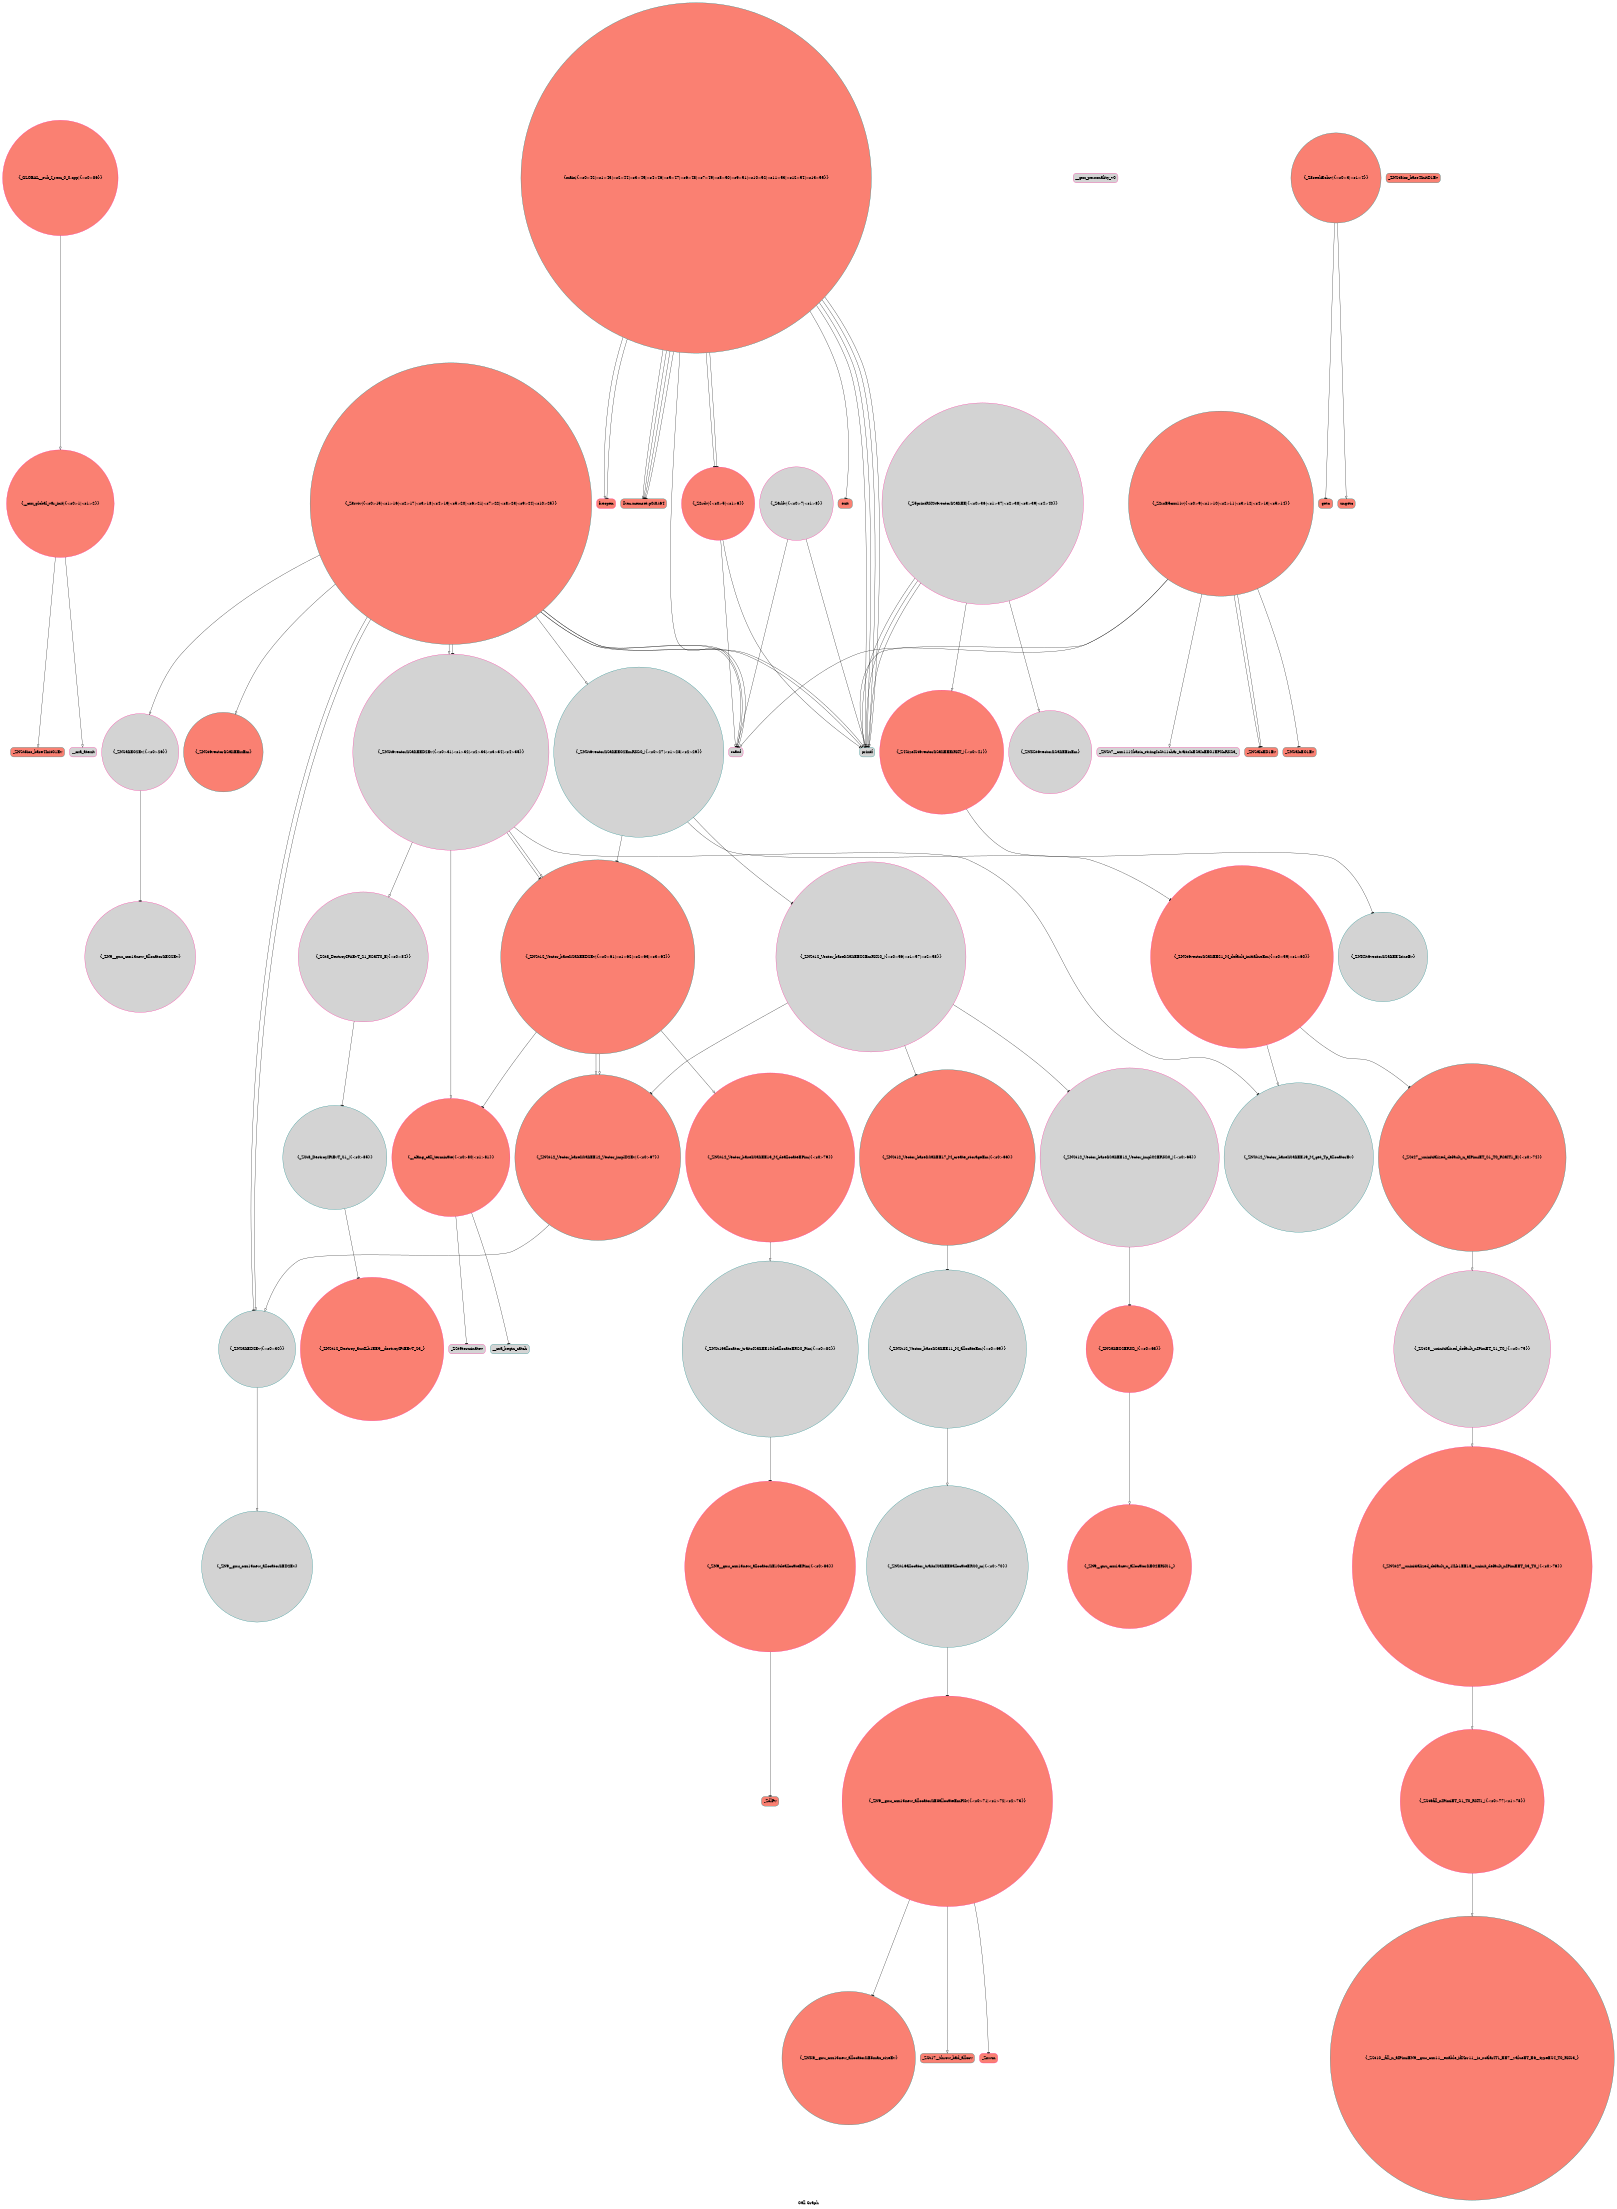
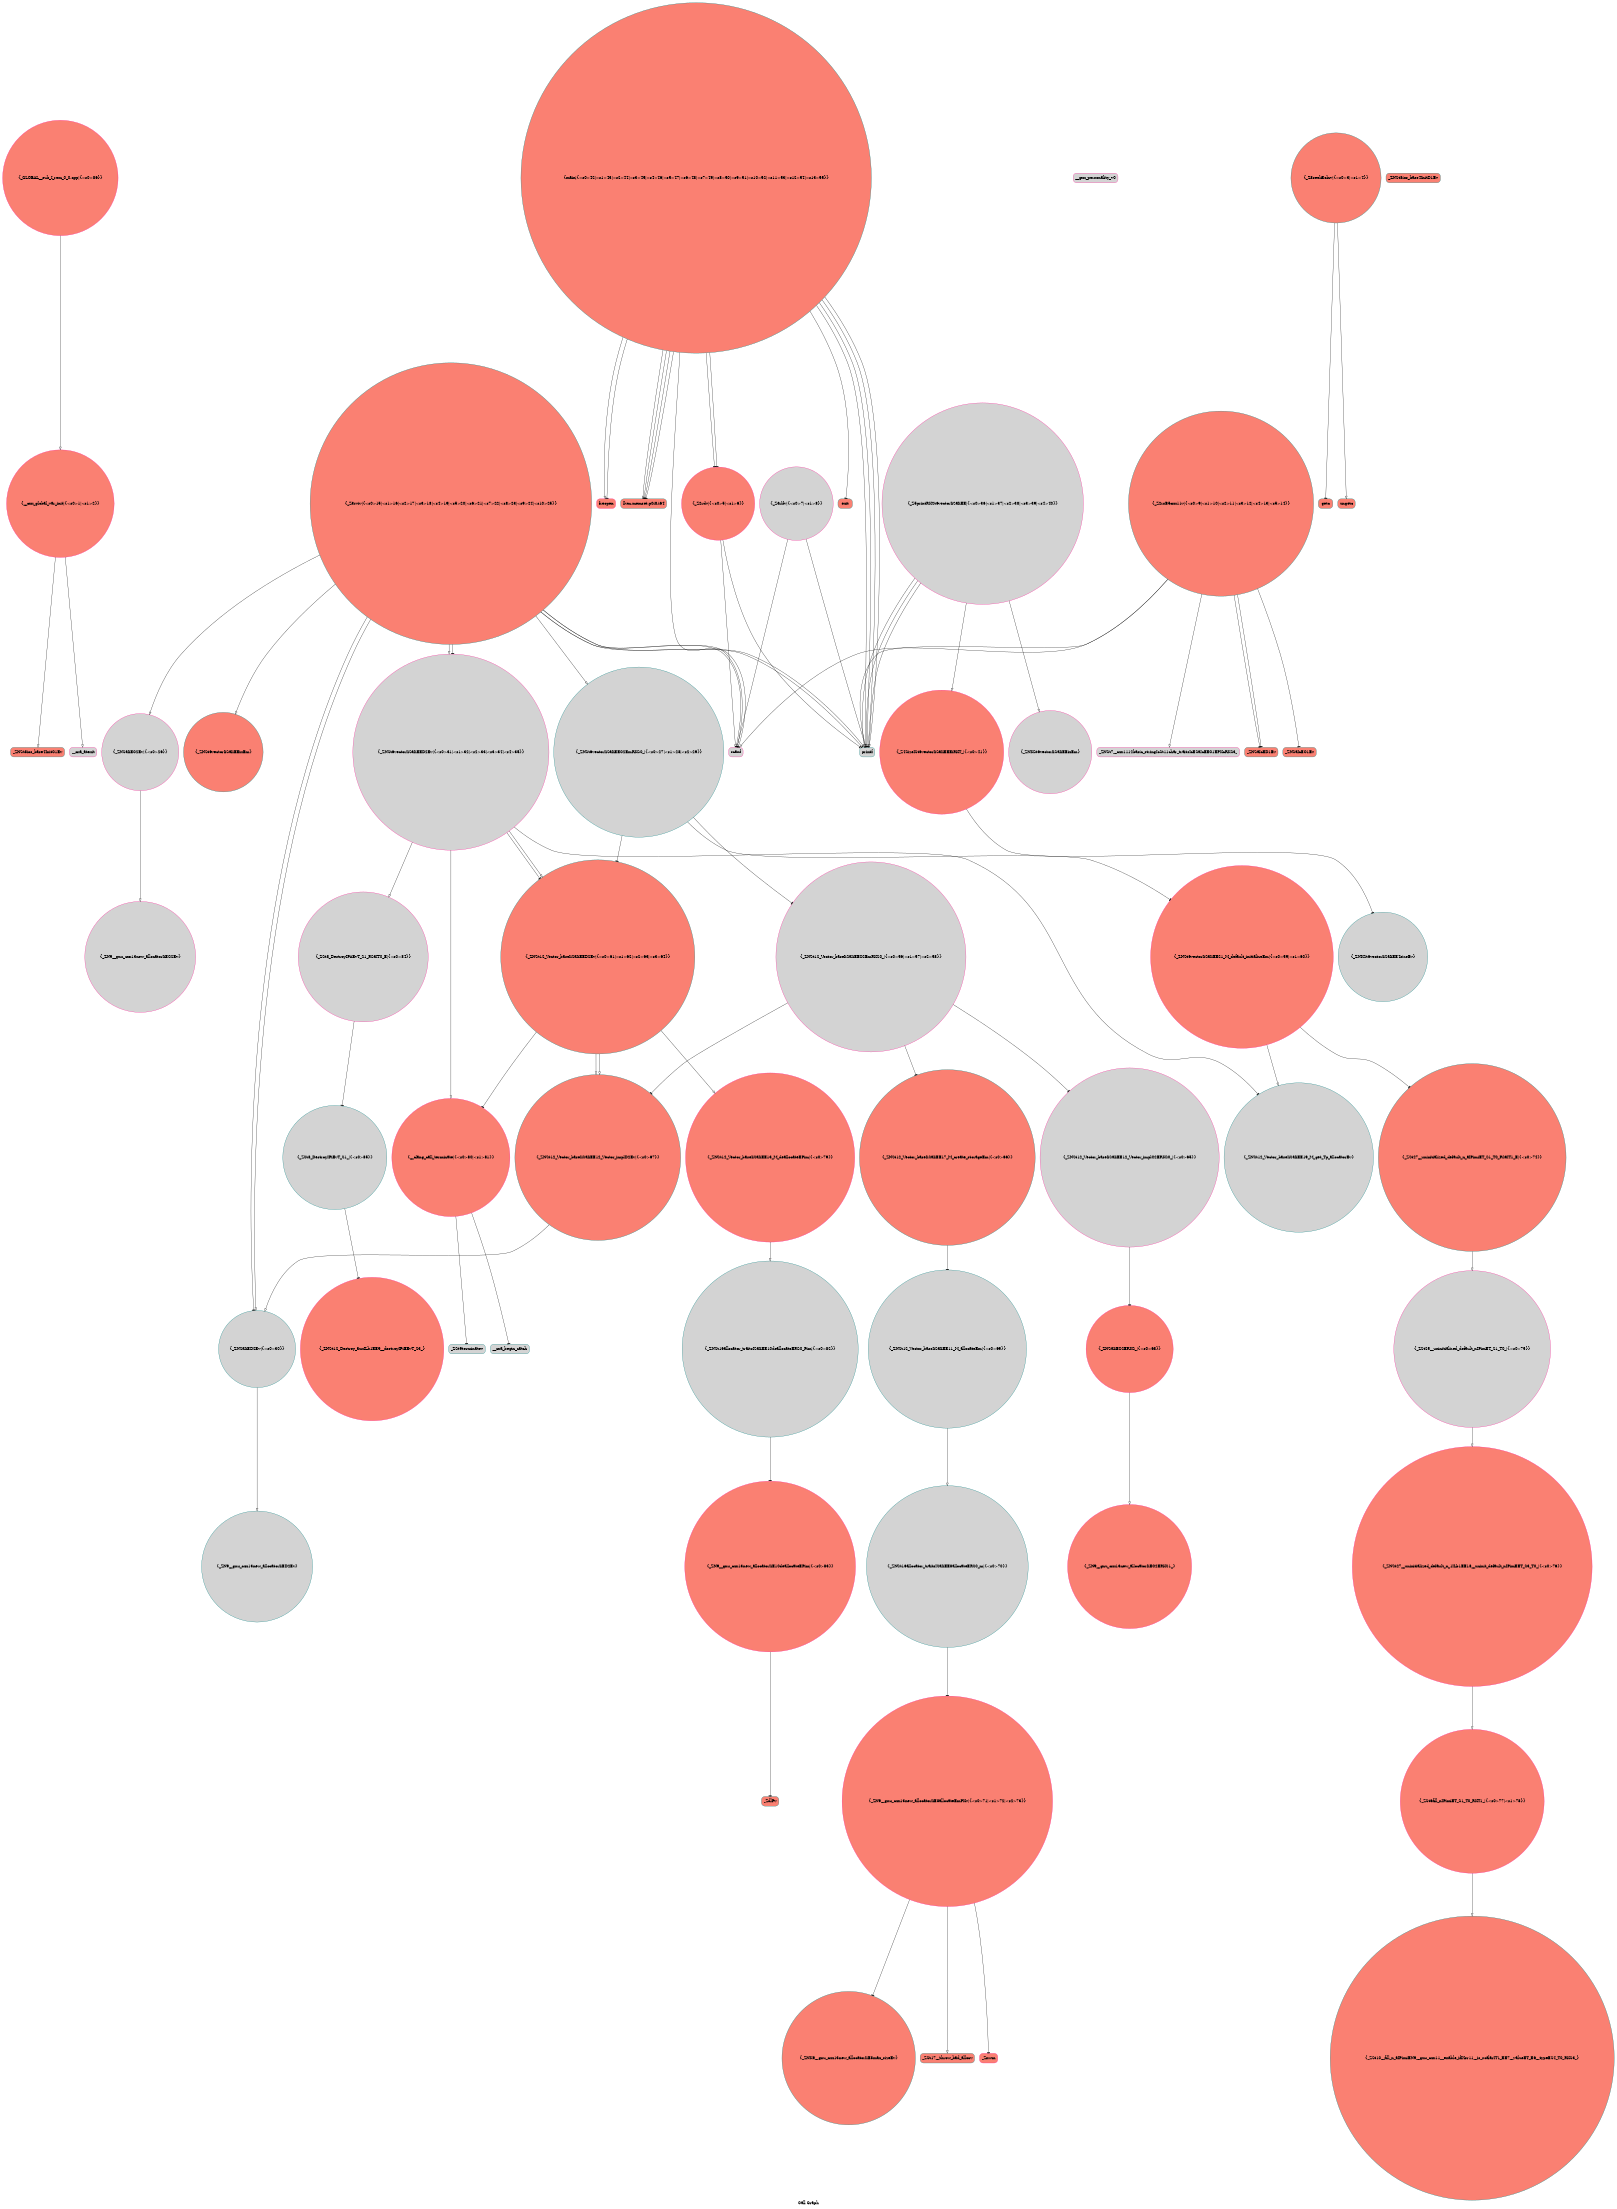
edge "{_ZNSaIiEC2Ev|{<s0>26}}" -> "{_ZN9__gnu_cxx13new_allocatorIiEC2Ev}": arrowhead tee -> onormal
node "_ZSt9terminatev": color deeppink -> teal
